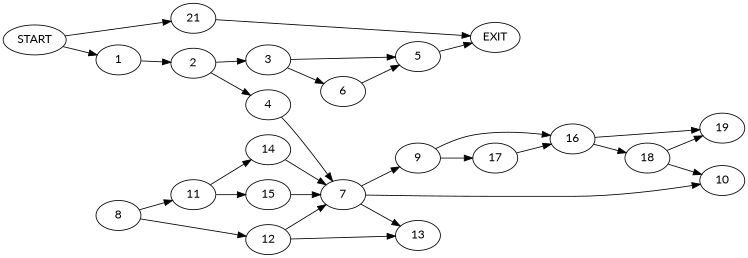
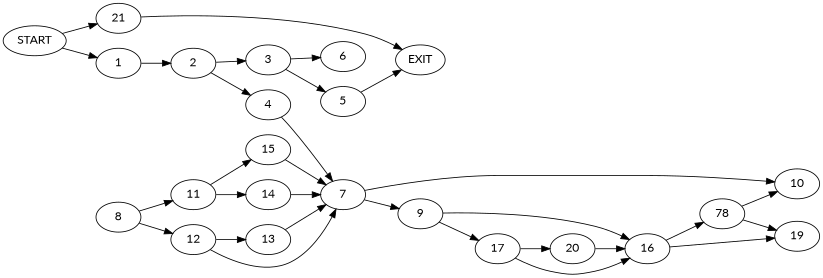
edge "6" -> "5": removed
node "18": label "18" -> "78"
edge "7" -> "13": reversed
node "20": added
